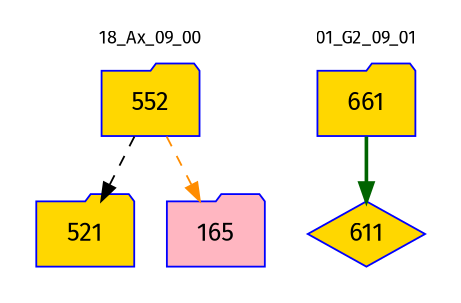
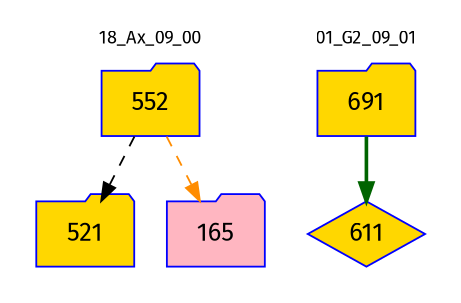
node "661": label "661" -> "691"
